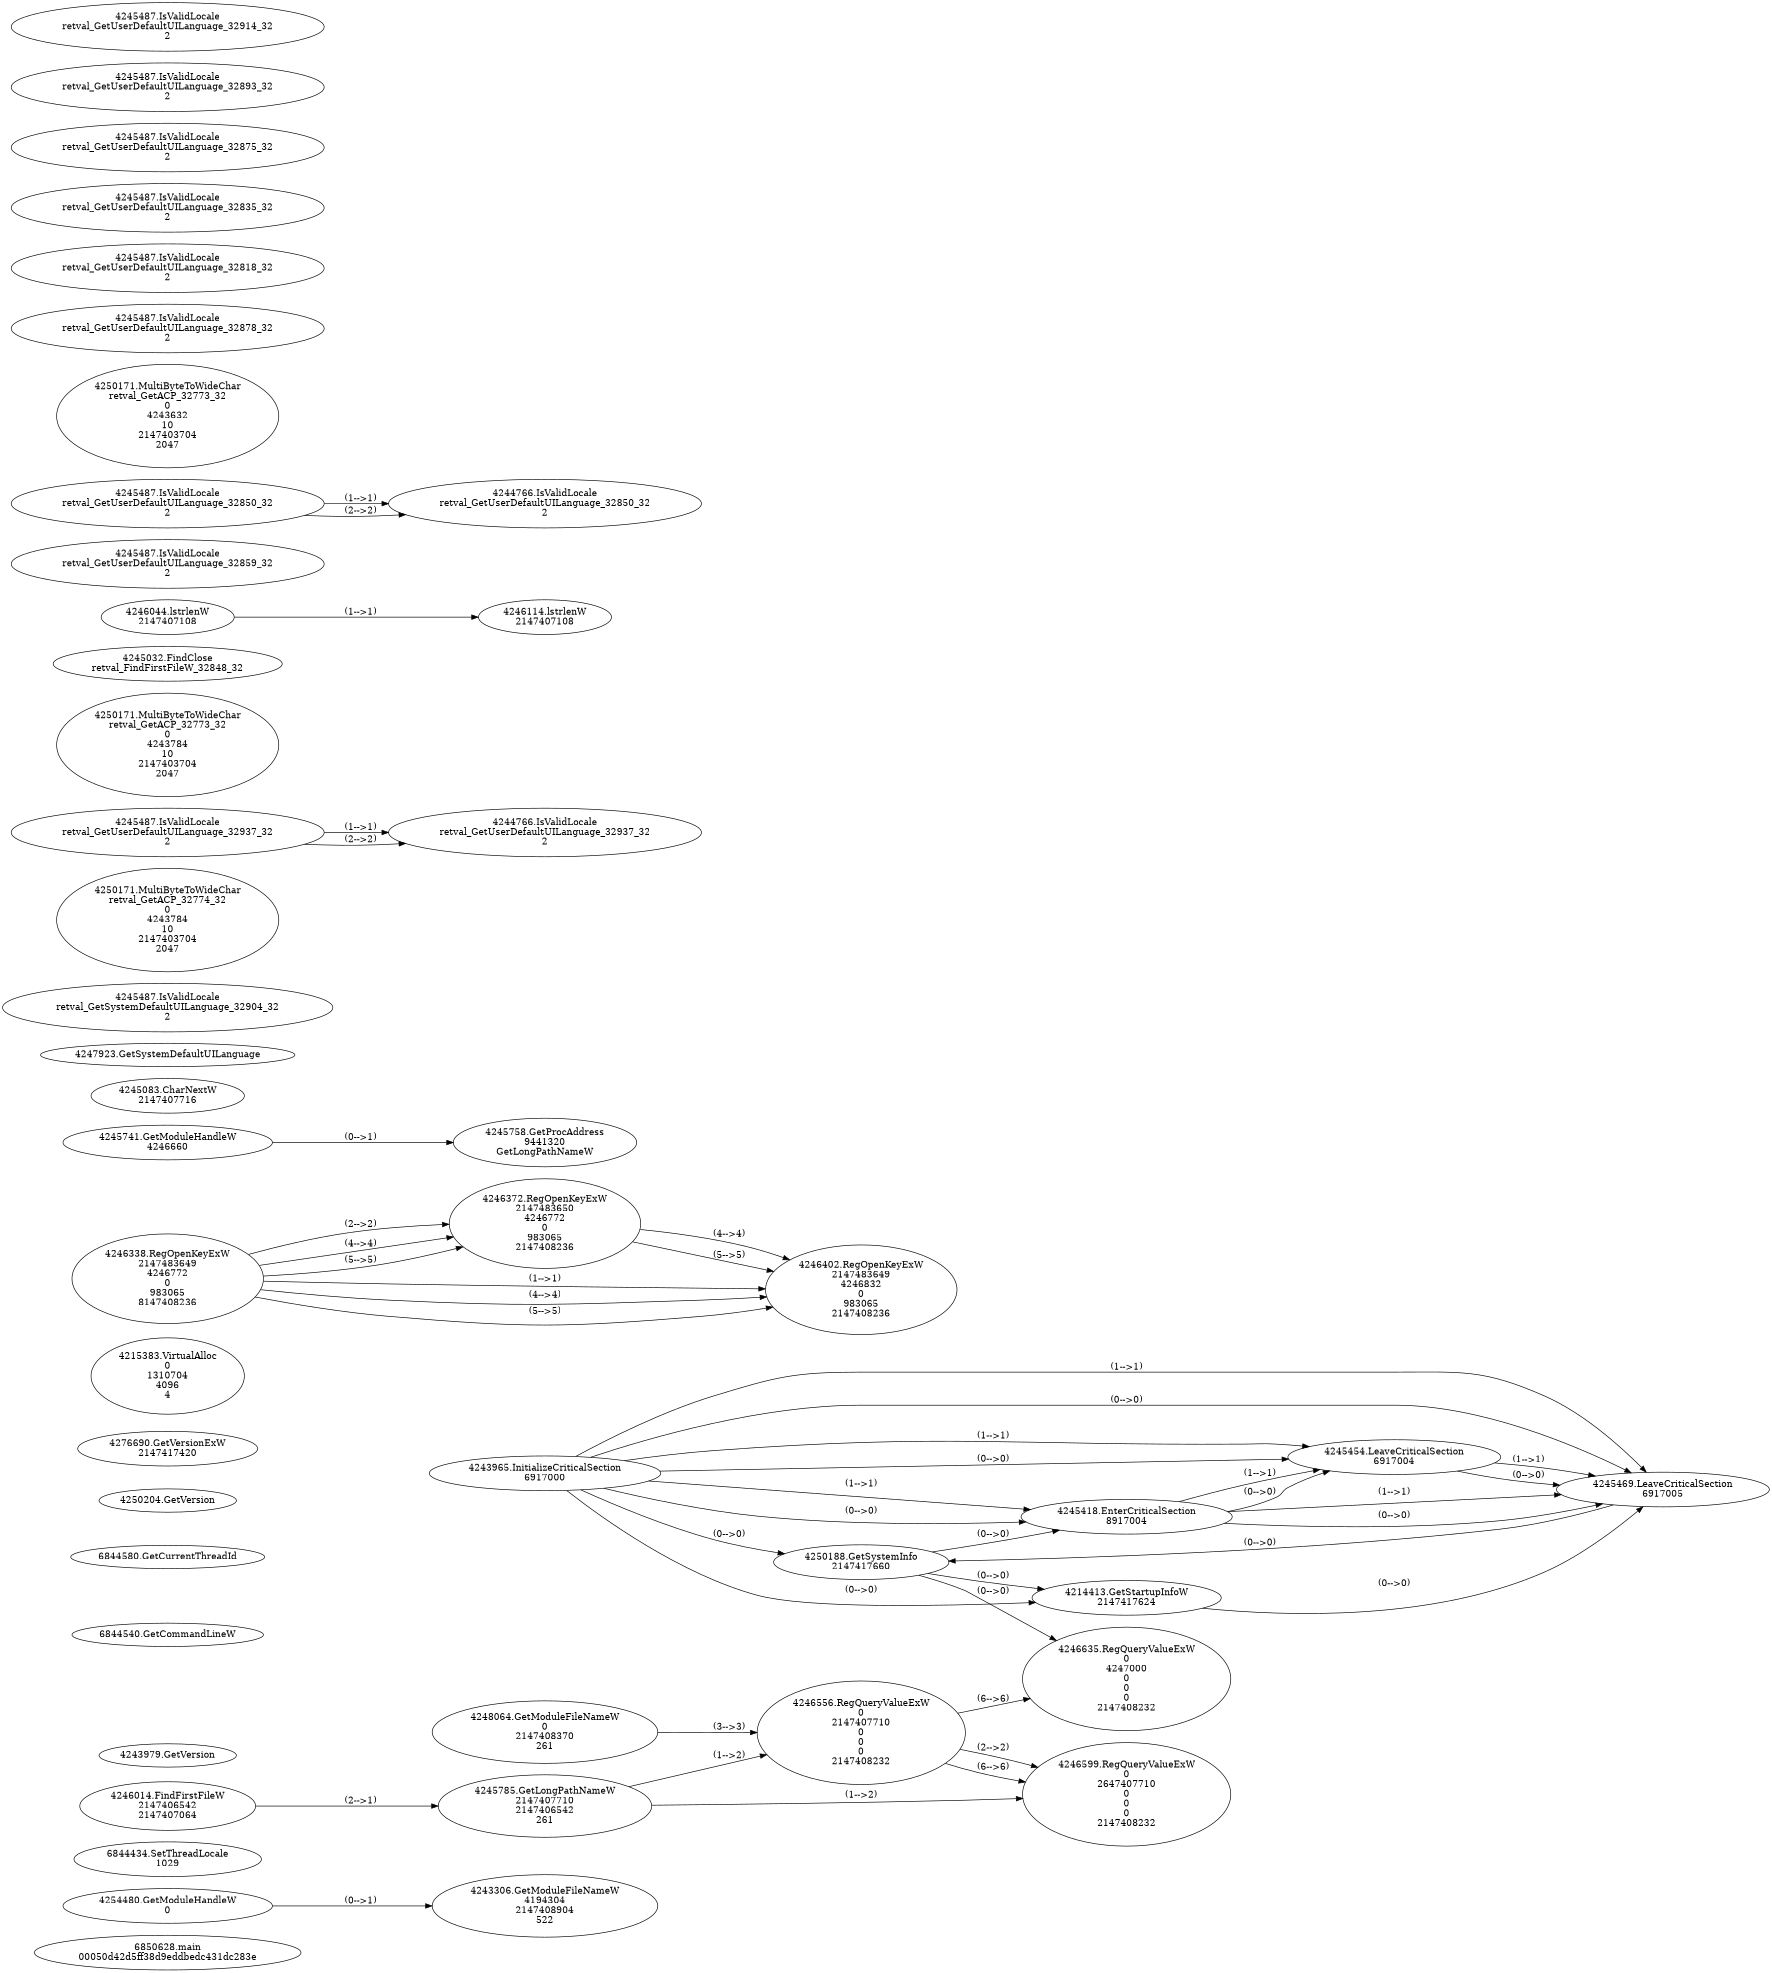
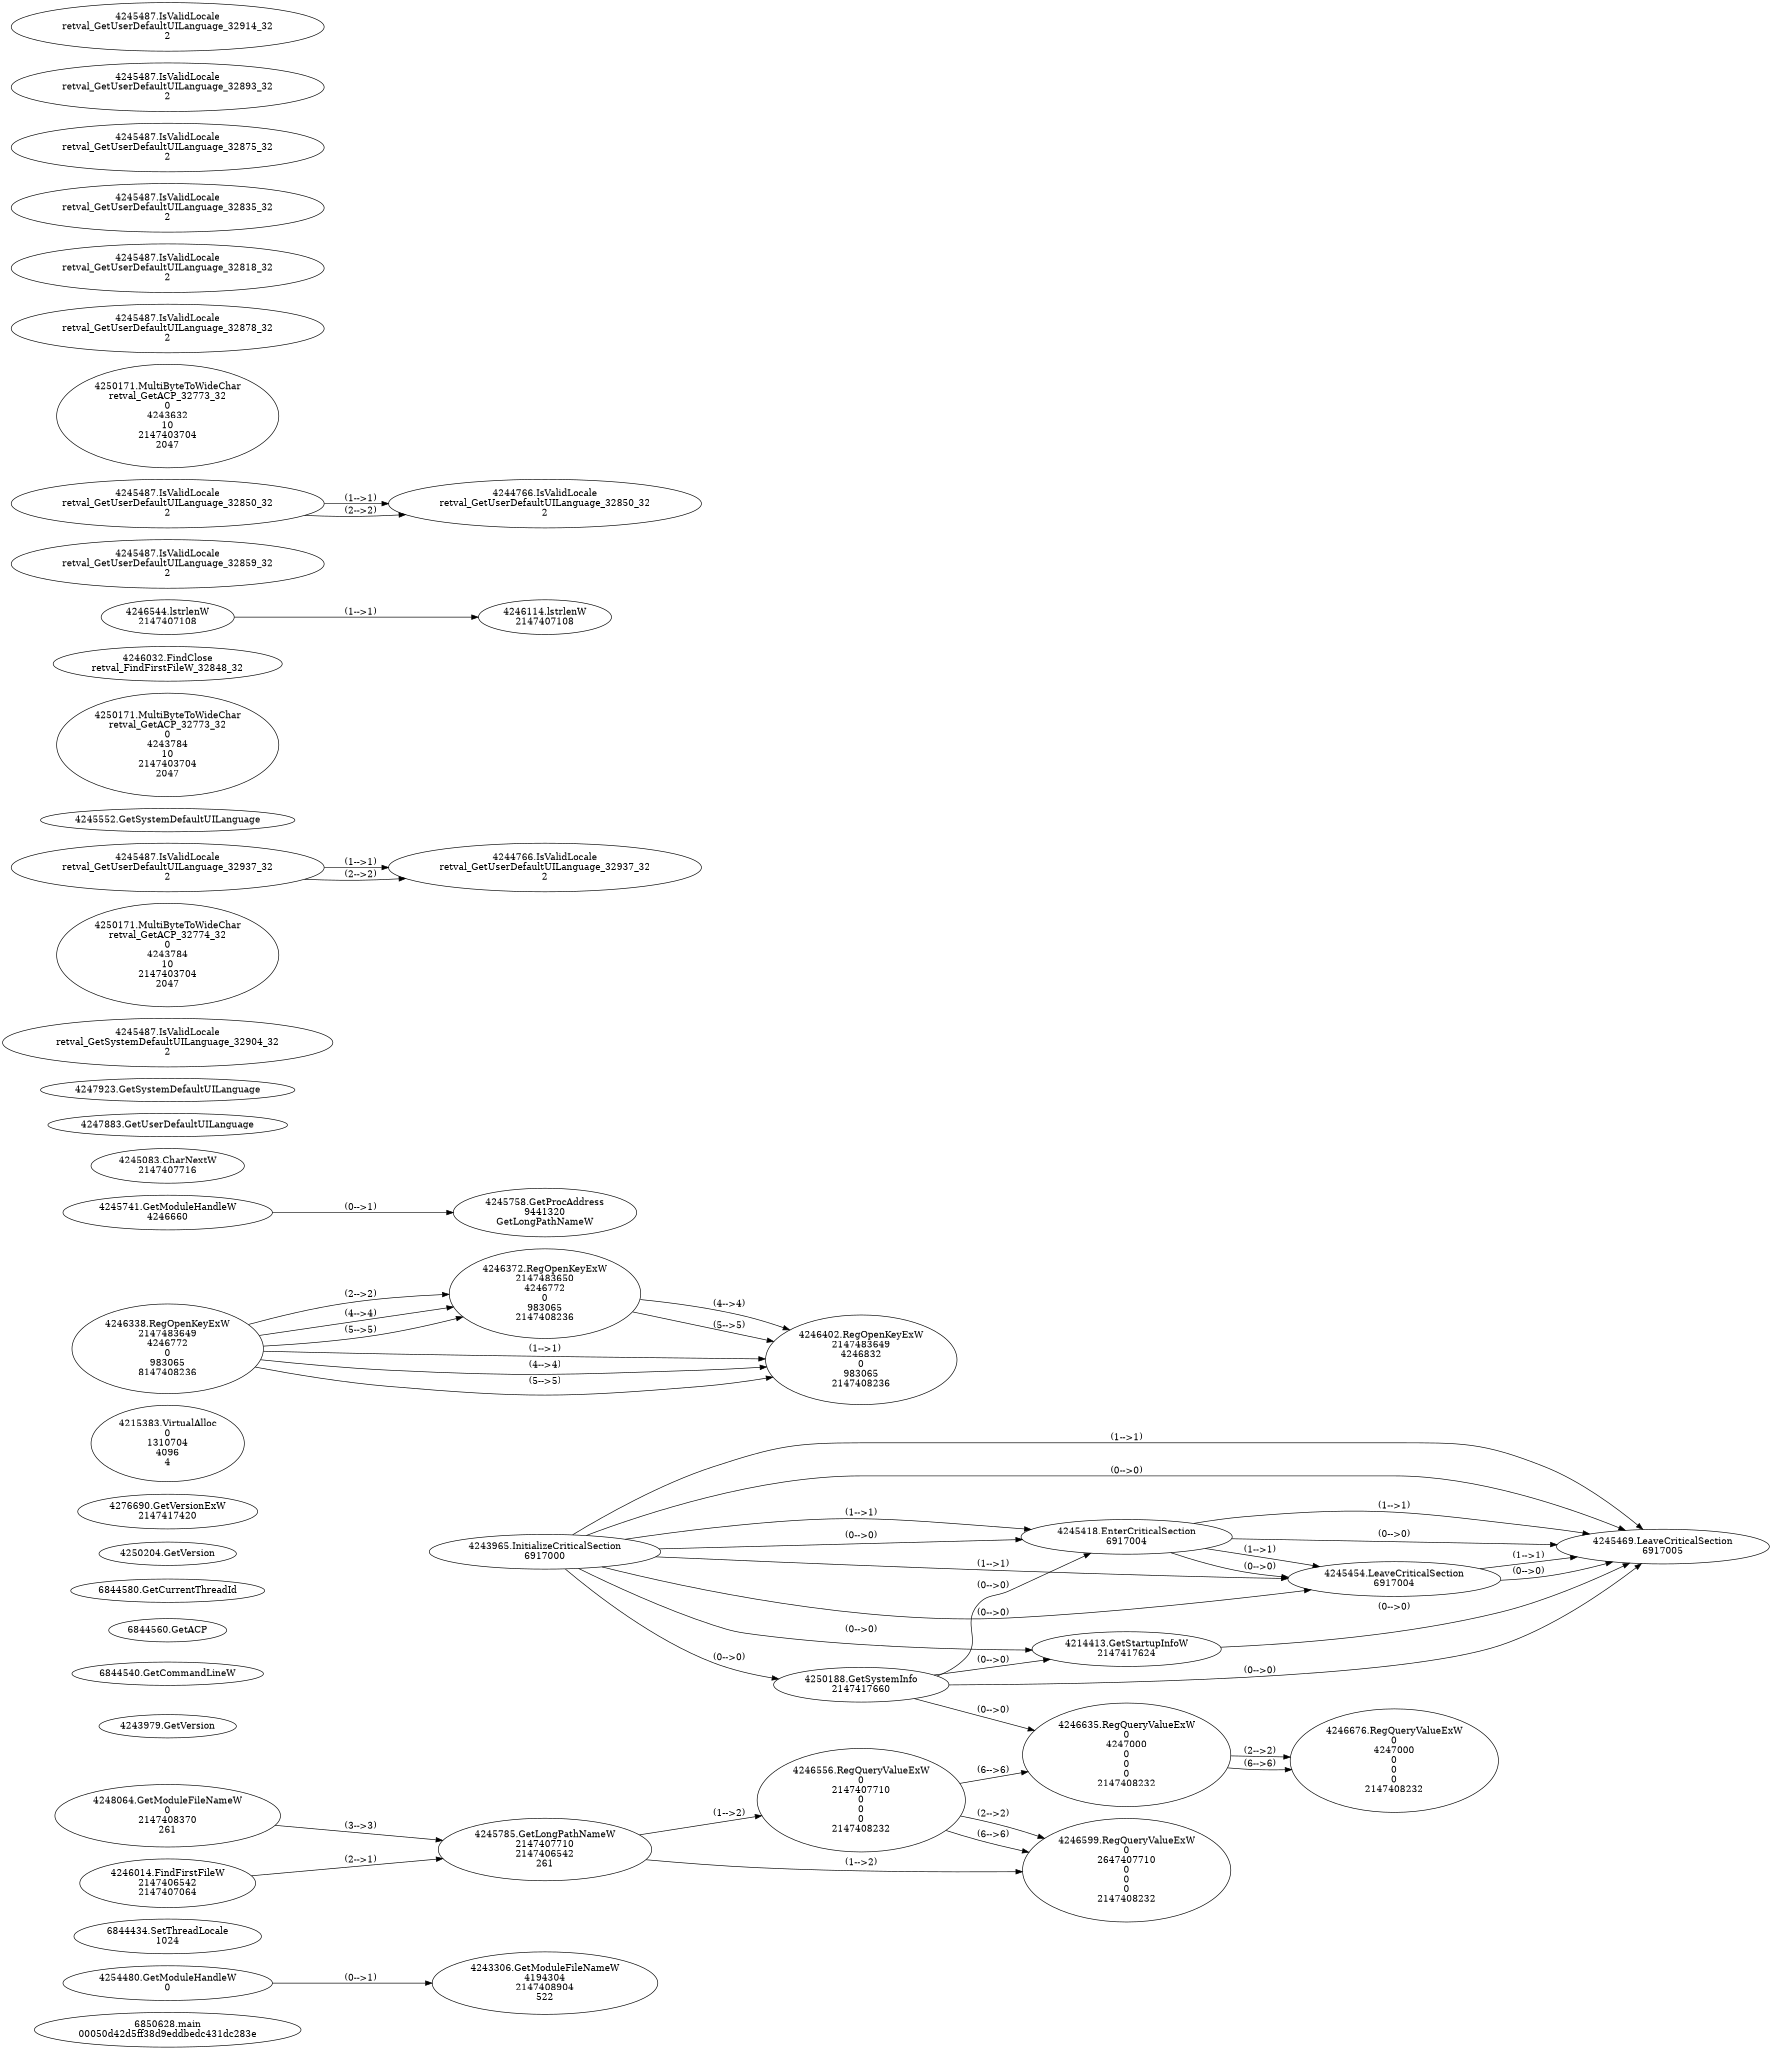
node "4246044.lstrlenW 2147407108": label "4246044.lstrlenW 2147407108" -> "4246544.lstrlenW 2147407108"
node "4245032.FindClose retval_FindFirstFileW_32848_32": label "4245032.FindClose retval_FindFirstFileW_32848_32" -> "4246032.FindClose retval_FindFirstFileW_32848_32"
node "4245552.GetSystemDefaultUILanguage": added
node "4247883.GetUserDefaultUILanguage": added
node "4245418.EnterCriticalSection 8917004": label "4245418.EnterCriticalSection 8917004" -> "4245418.EnterCriticalSection 6917004"
edge "4245469.LeaveCriticalSection 6917005" -> "4250188.GetSystemInfo 2147417660": reversed
node "6844560.GetACP": added
edge "4248064.GetModuleFileNameW 0 2147408370 261" -> "4246556.RegQueryValueExW 0 2147407710 0 0 0 2147408232": now "4248064.GetModuleFileNameW 0 2147408370 261" -> "4245785.GetLongPathNameW 2147407710 2147406542 261"
node "4246676.RegQueryValueExW 0 4247000 0 0 0 2147408232": added
node "6844434.SetThreadLocale 1029": label "6844434.SetThreadLocale 1029" -> "6844434.SetThreadLocale 1024"
